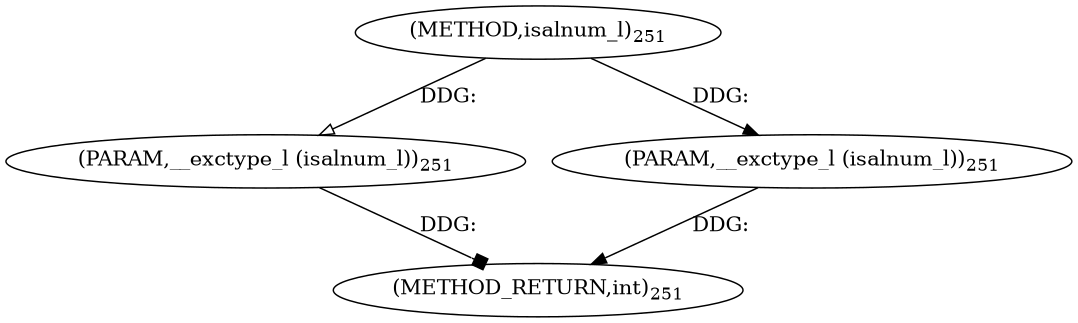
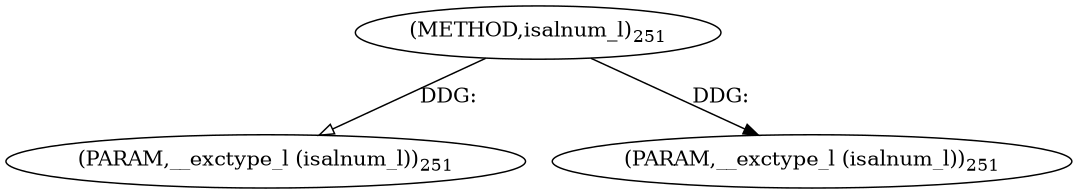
node "(METHOD_RETURN,int)": removed
